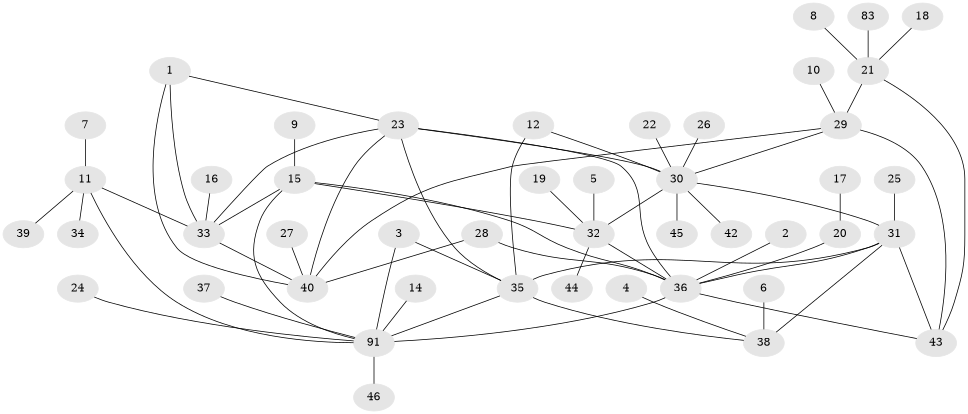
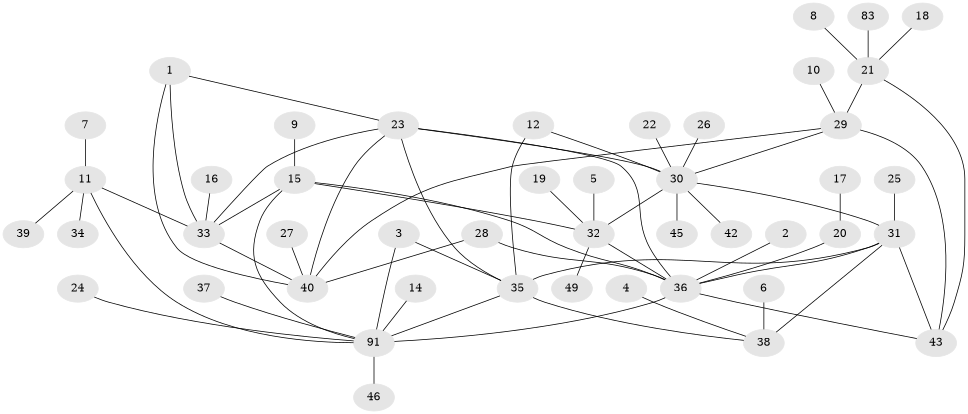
node "44": label "44" -> "49"
